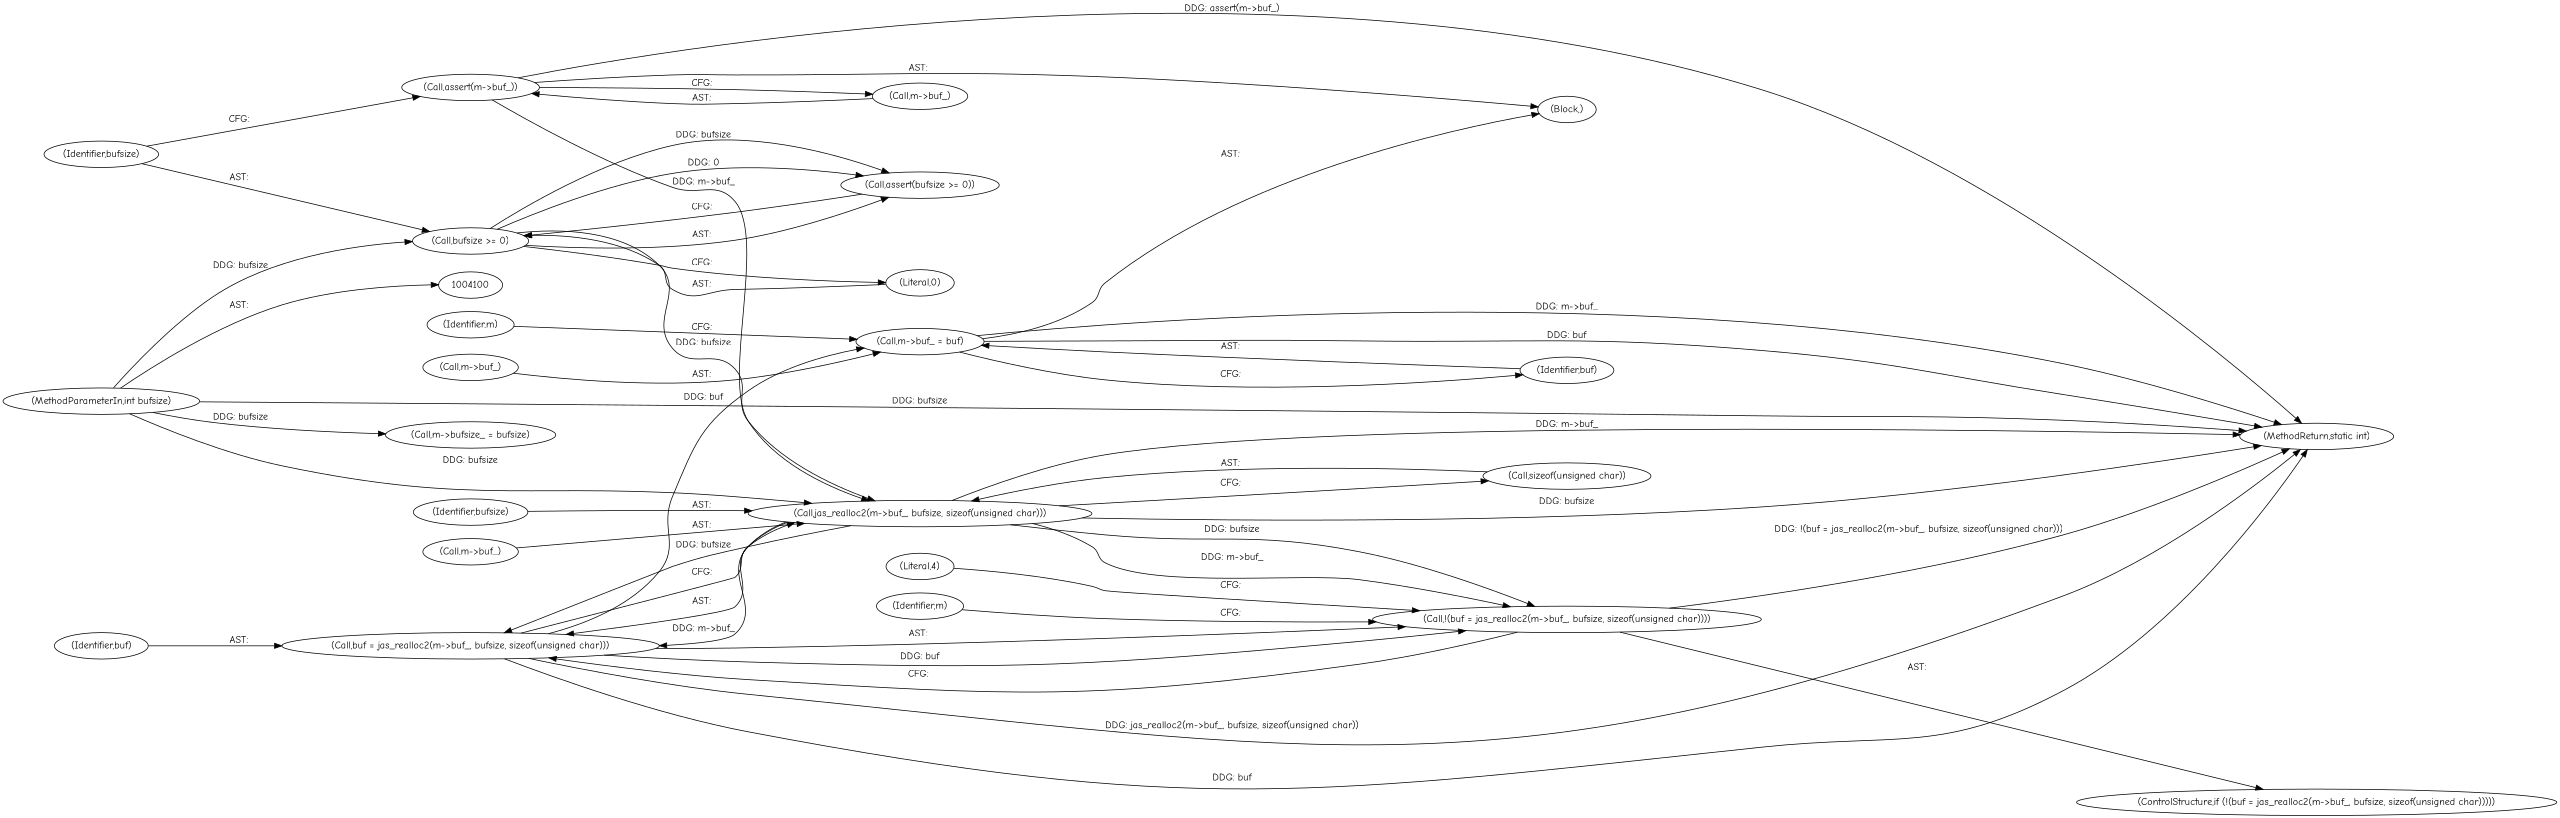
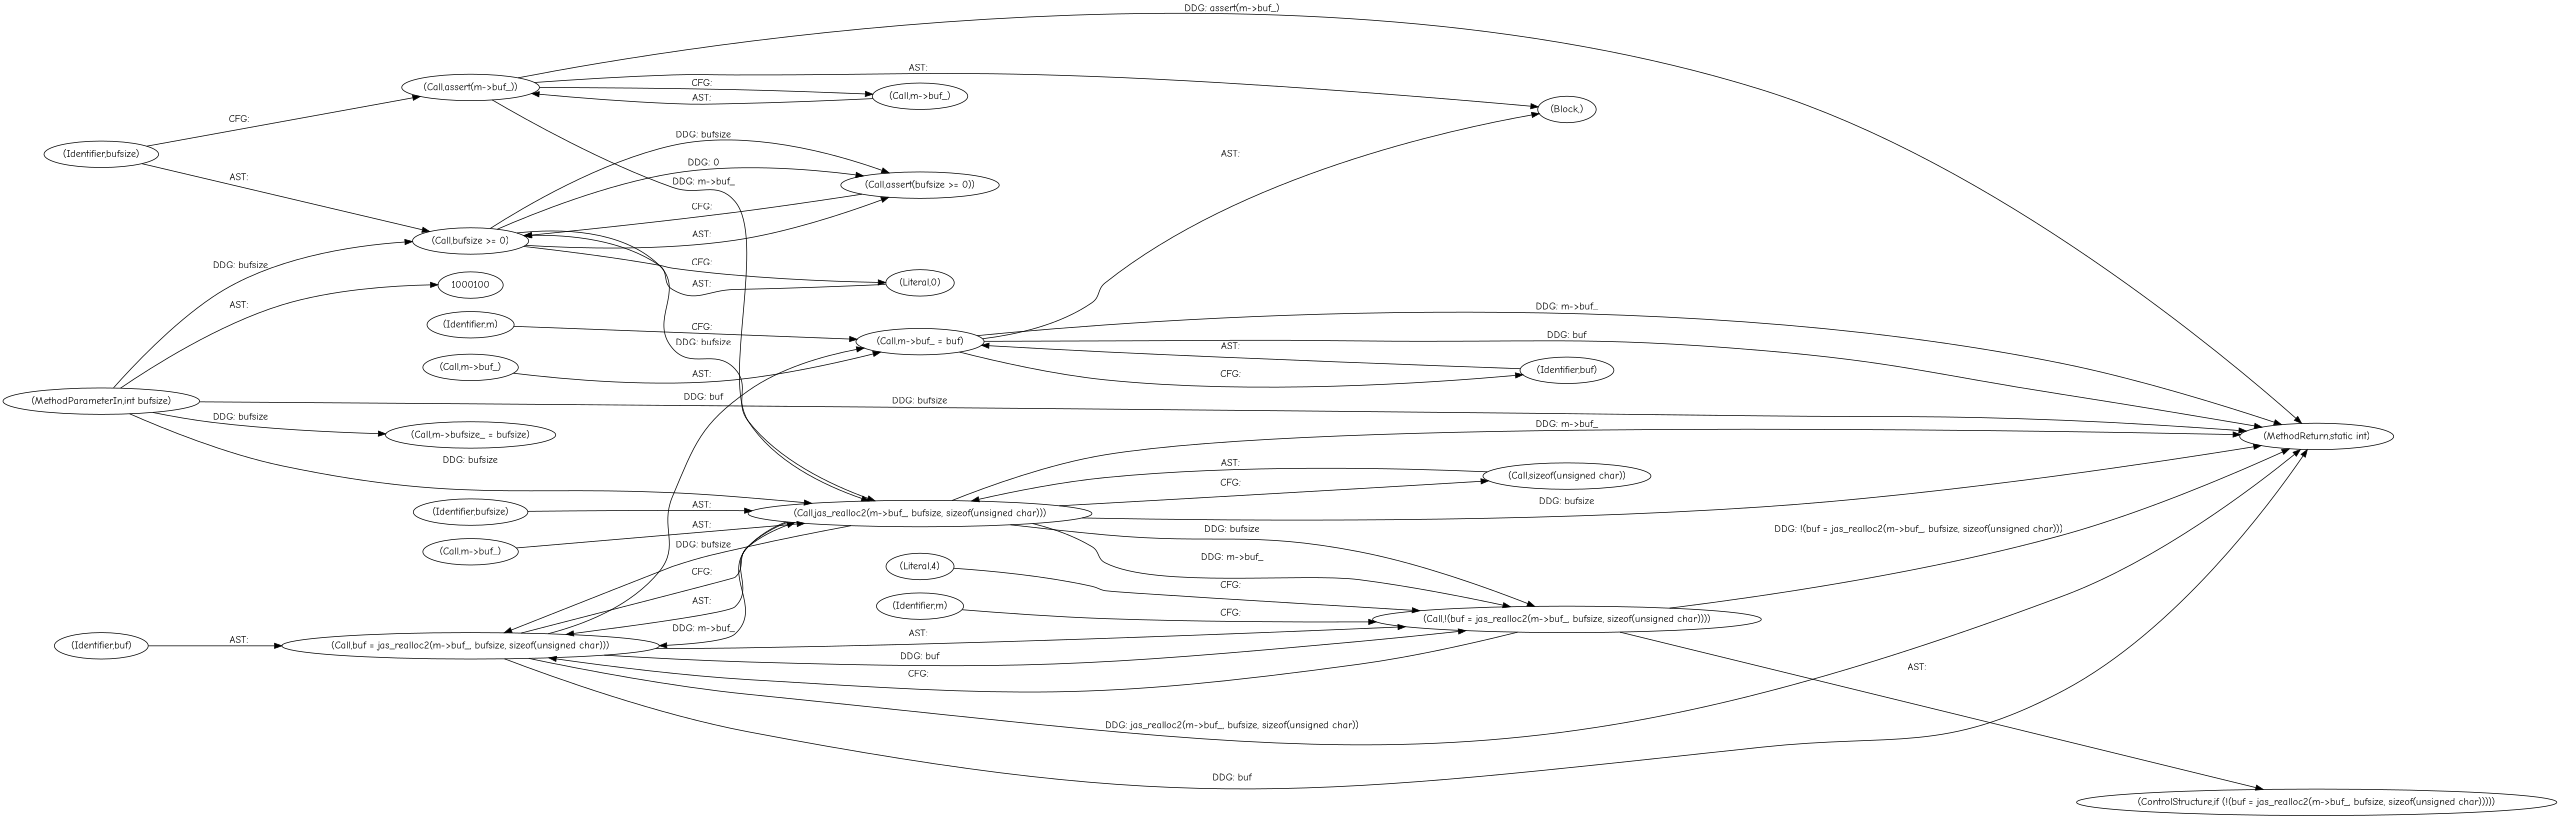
node "1004100": label "1004100" -> "1000100"
